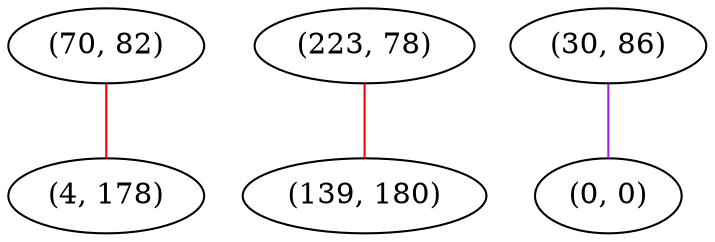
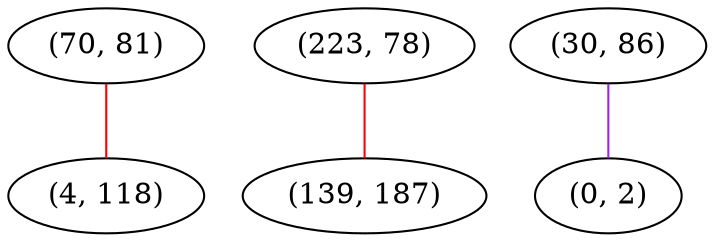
node "(70, 82)": label "(70, 82)" -> "(70, 81)"
node "(4, 178)": label "(4, 178)" -> "(4, 118)"
node "(139, 180)": label "(139, 180)" -> "(139, 187)"
node "(0, 0)": label "(0, 0)" -> "(0, 2)"
